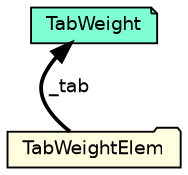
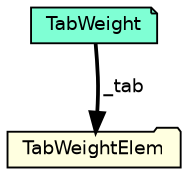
edge "TabWeightElem" -> "TabWeight": reversed
